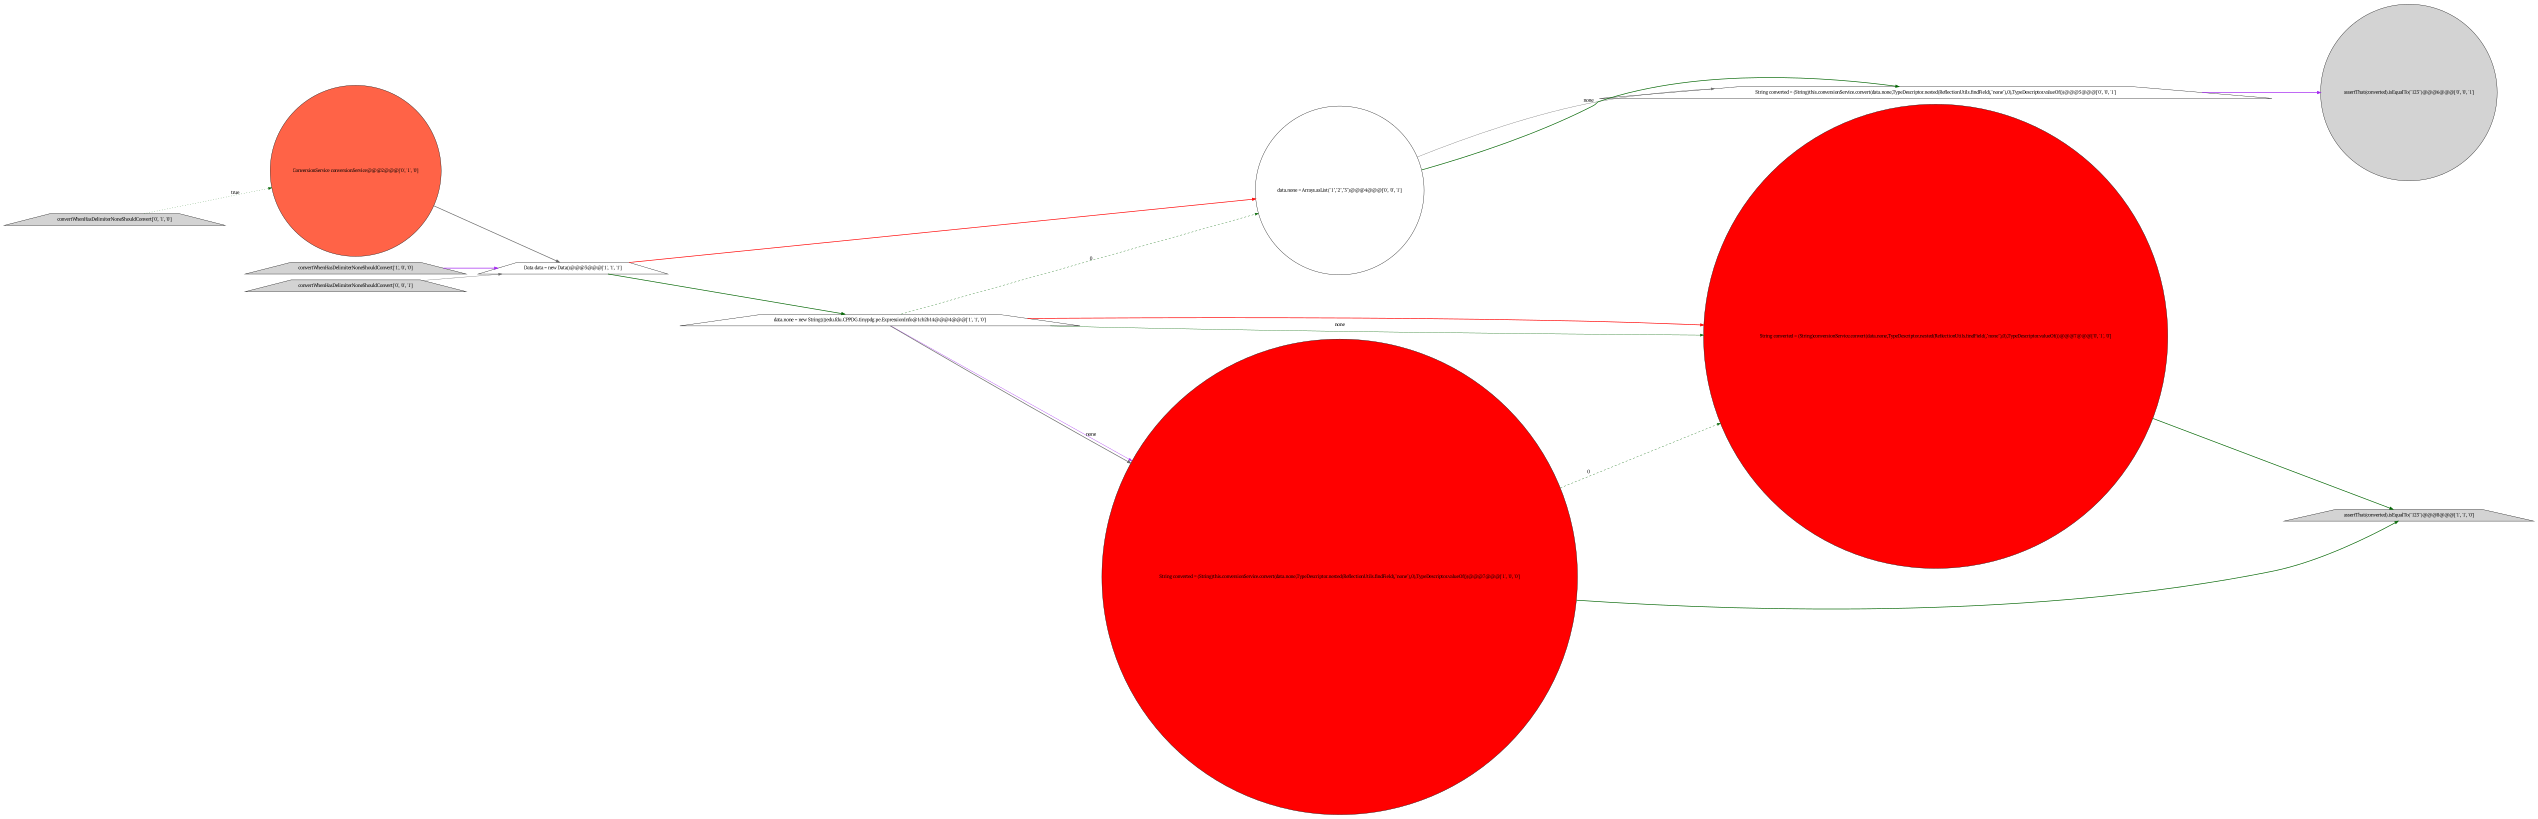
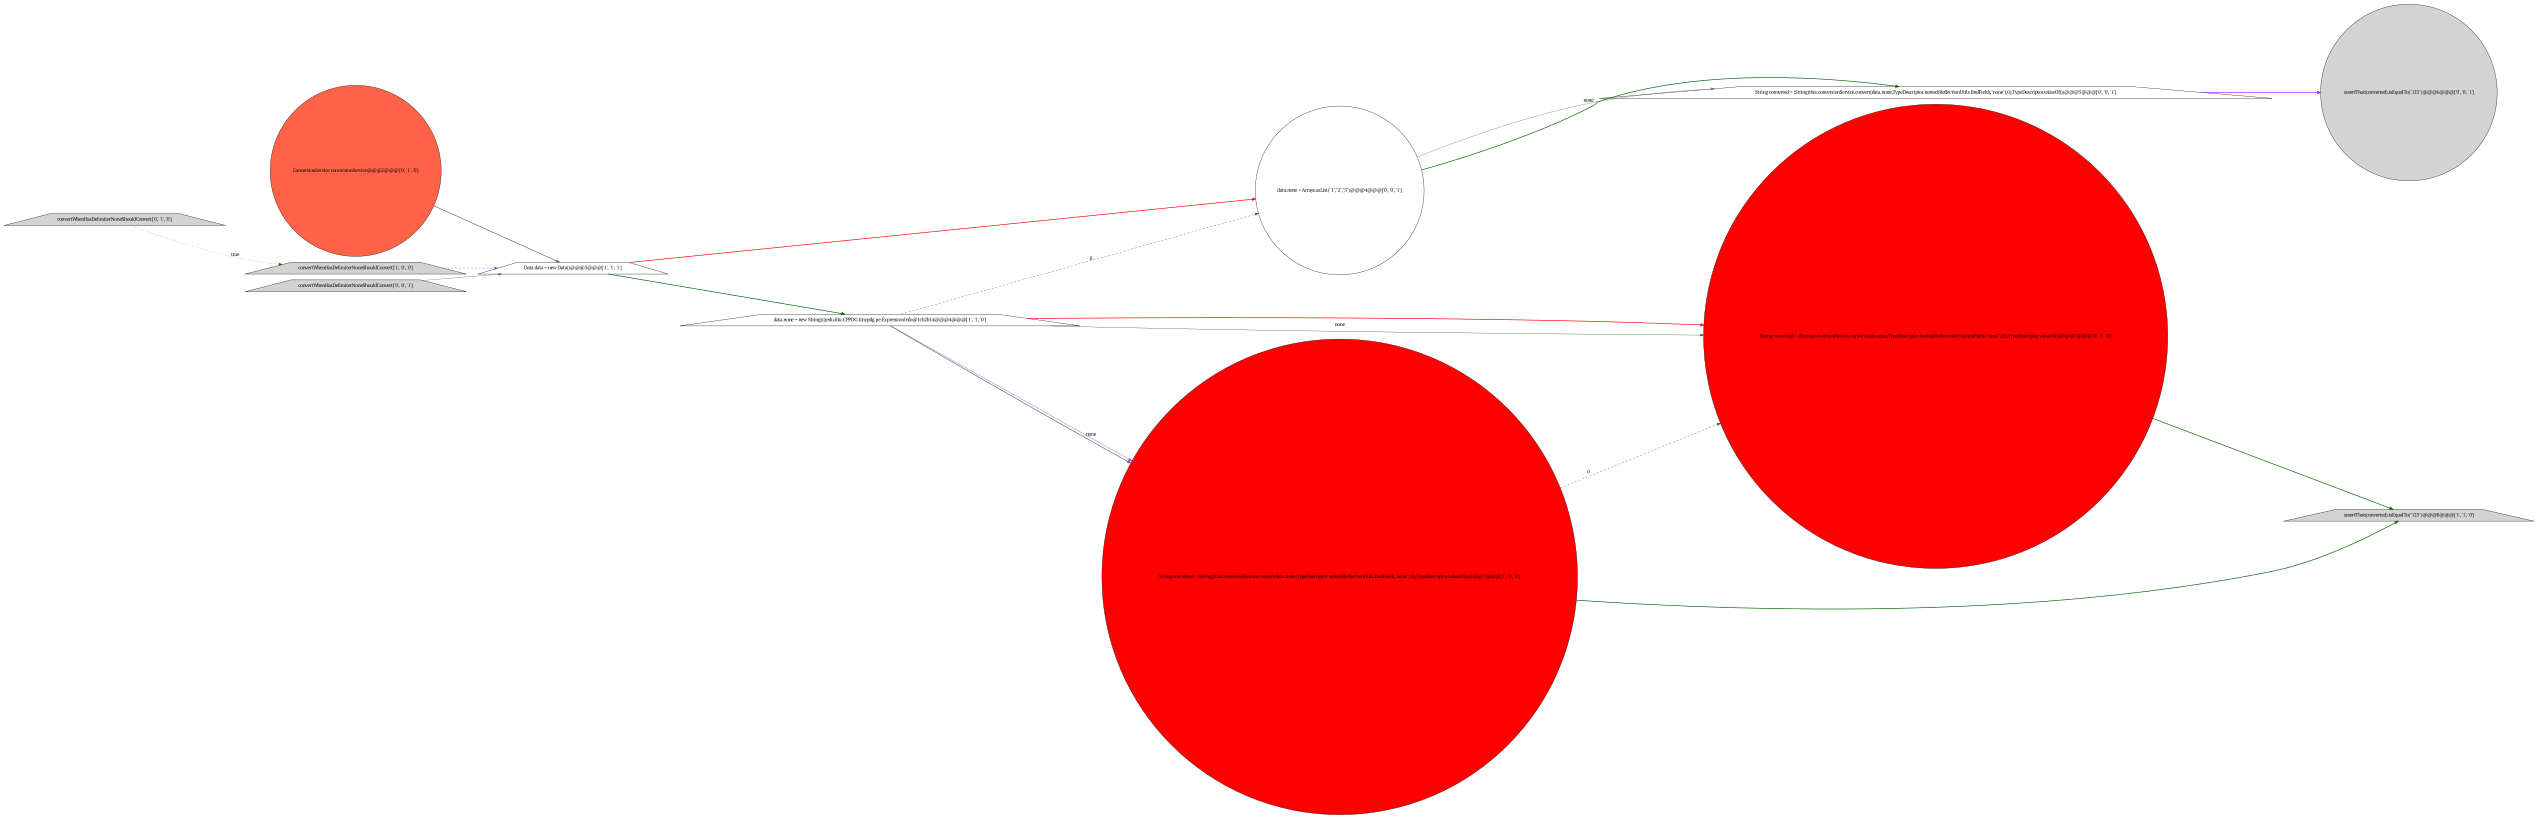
edge "convertWhenHasDelimiterNoneShouldConvert['0', '1', '0']" -> "ConversionService conversionService@@@2@@@['0', '1', '0']": now "convertWhenHasDelimiterNoneShouldConvert['0', '1', '0']" -> "convertWhenHasDelimiterNoneShouldConvert['1', '0', '0']"
edge "convertWhenHasDelimiterNoneShouldConvert['1', '0', '0']" -> "Data data = new Data()@@@3@@@['1', '1', '1']": style bold -> dashed
